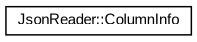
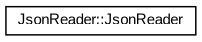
node "JsonReader::ColumnInfo": label "JsonReader::ColumnInfo" -> "JsonReader::JsonReader"
